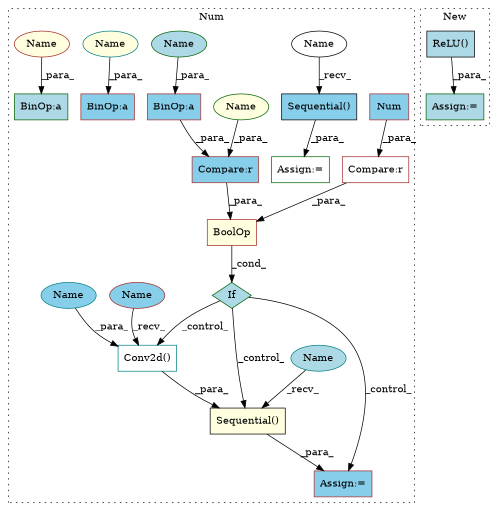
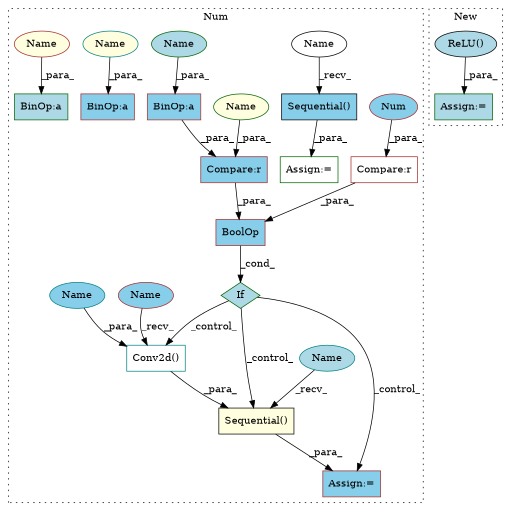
node "ReLU()": shape box -> ellipse
node "Num": shape box -> ellipse
node "BoolOp": fillcolor lightyellow -> skyblue
